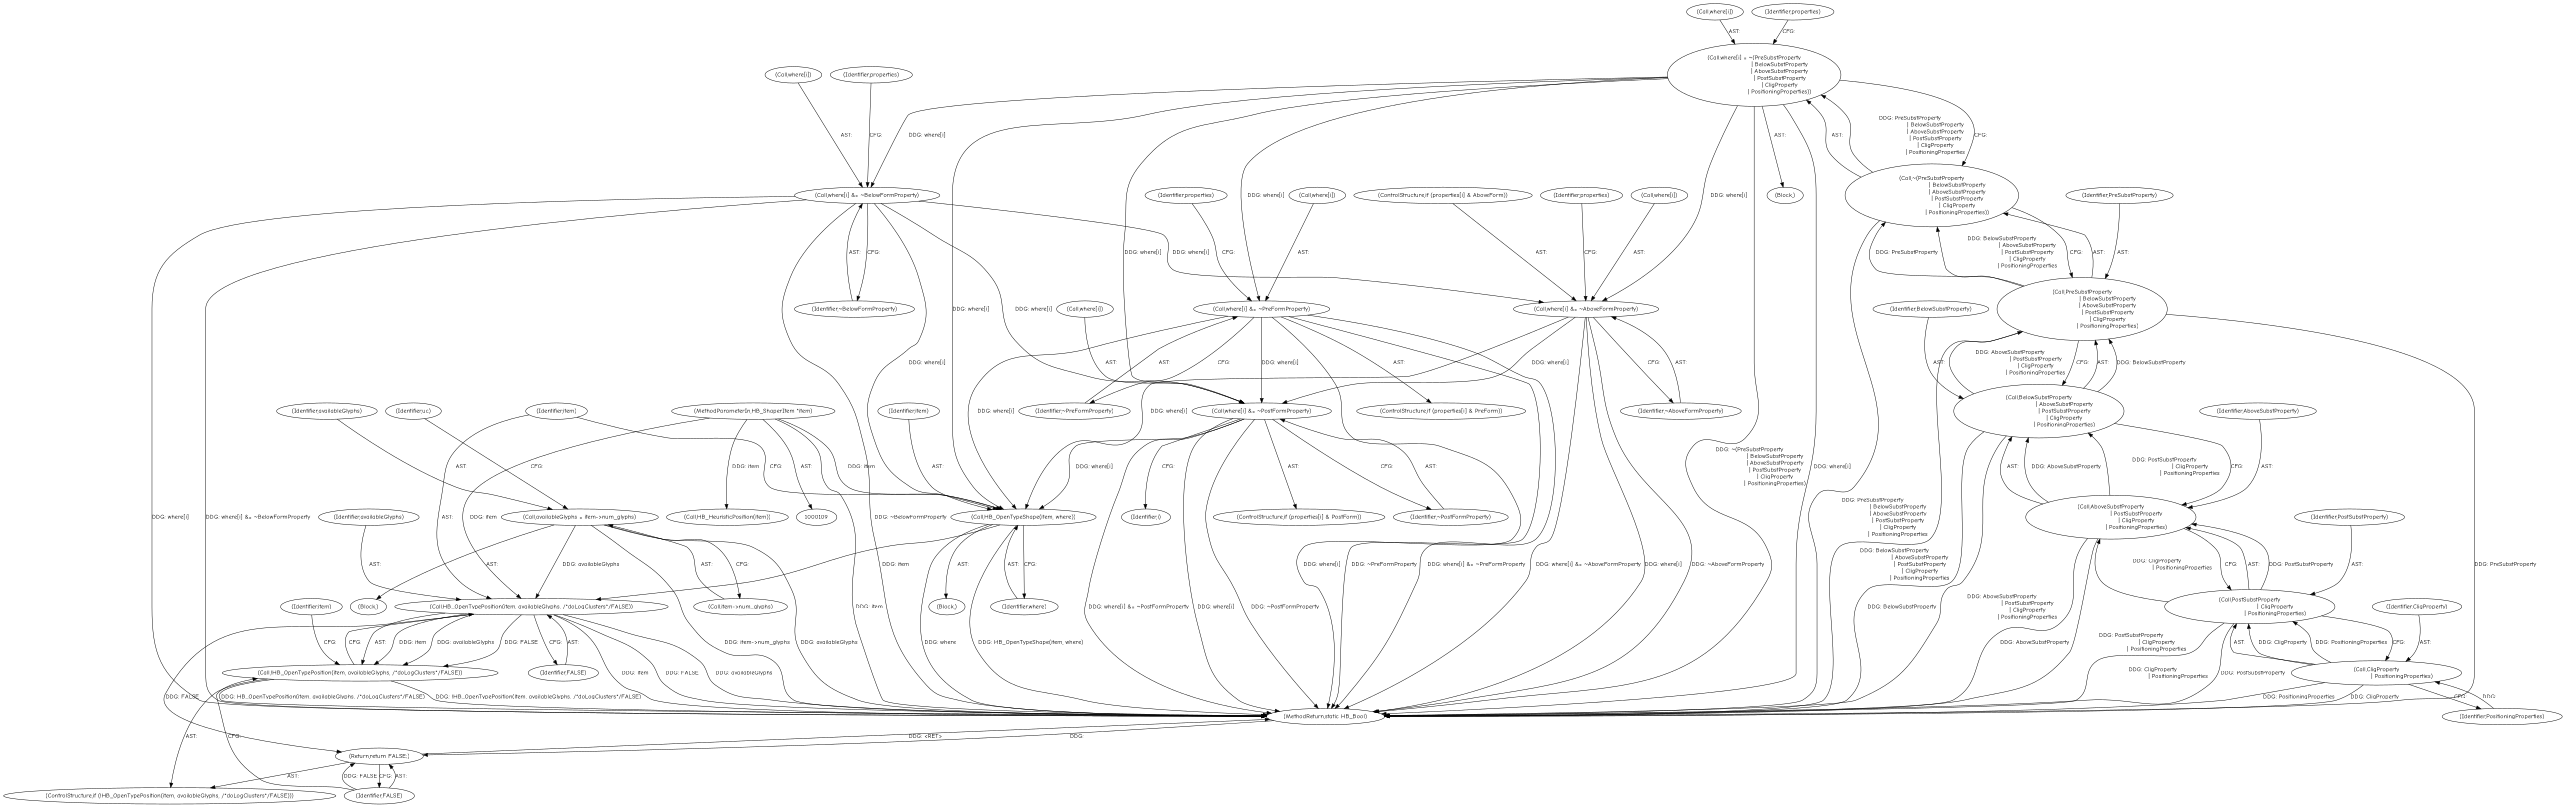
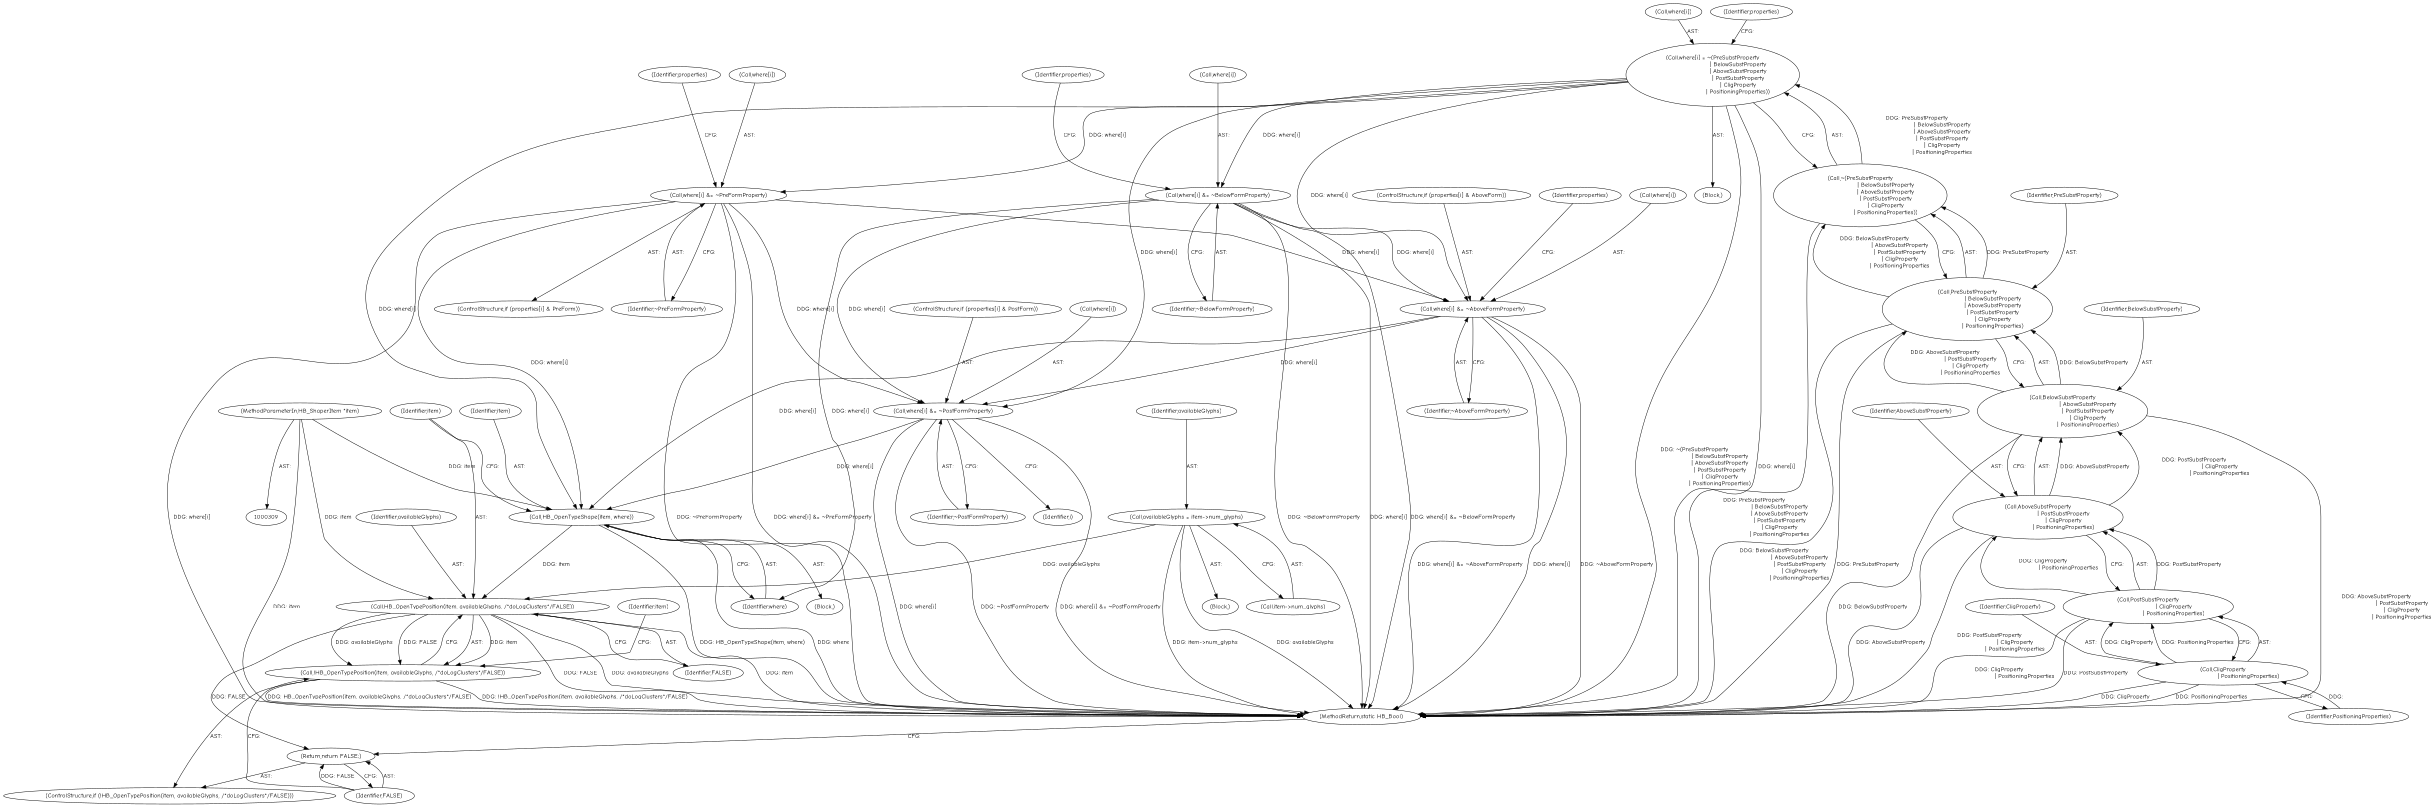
edge "(Call,where[i] &= ~PreFormProperty)" -> "(Call,where[i] &= ~AboveFormProperty)": added, label "DDG: where[i]"
edge "(Call,where[i] &= ~BelowFormProperty)" -> "(Call,HB_OpenTypeShape(item, where))": now "(Call,where[i] &= ~BelowFormProperty)" -> "(Identifier,where)"
node "(Identifier,uc)": removed
edge "(Call,where[i] &= ~PostFormProperty)" -> "(ControlStructure,if (properties[i] & PostForm))": reversed
node "(Call,HB_HeuristicPosition(item))": removed
node "1000109": label "1000109" -> "1000309"
node "(Identifier,PostSubstProperty)": removed
edge "(MethodReturn,static HB_Bool)" -> "(Return,return FALSE;)": label "DDG: " -> "CFG: "
edge "(Return,return FALSE;)" -> "(MethodReturn,static HB_Bool)": removed, label "DDG: <RET>"
